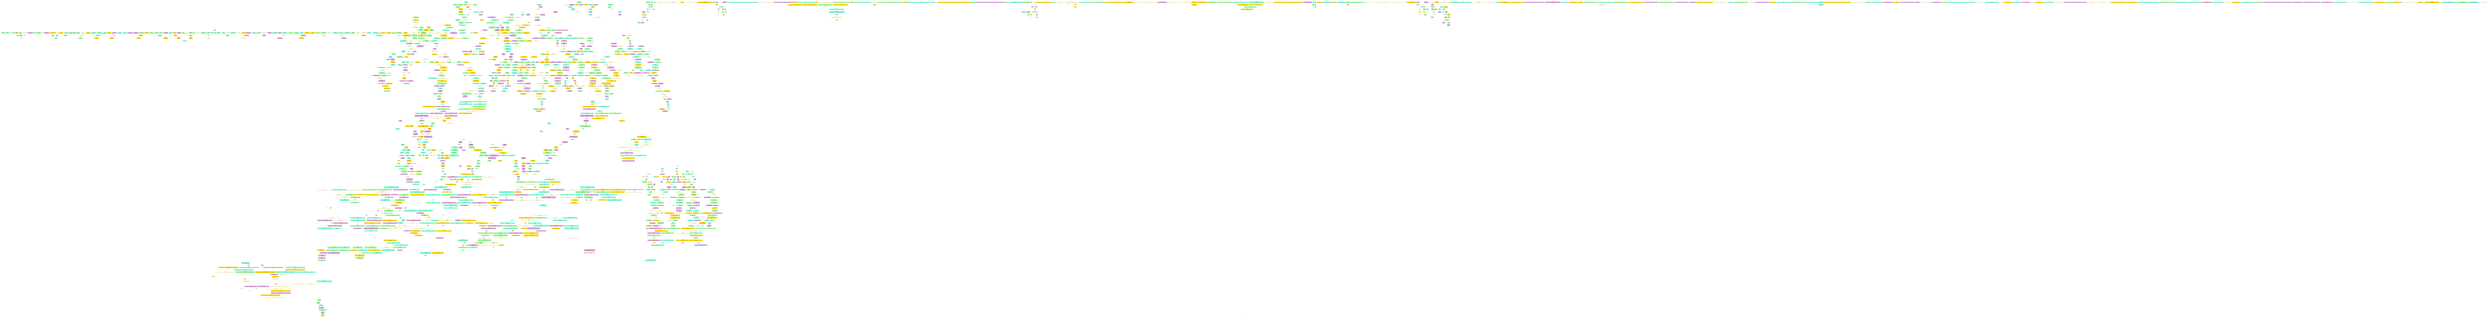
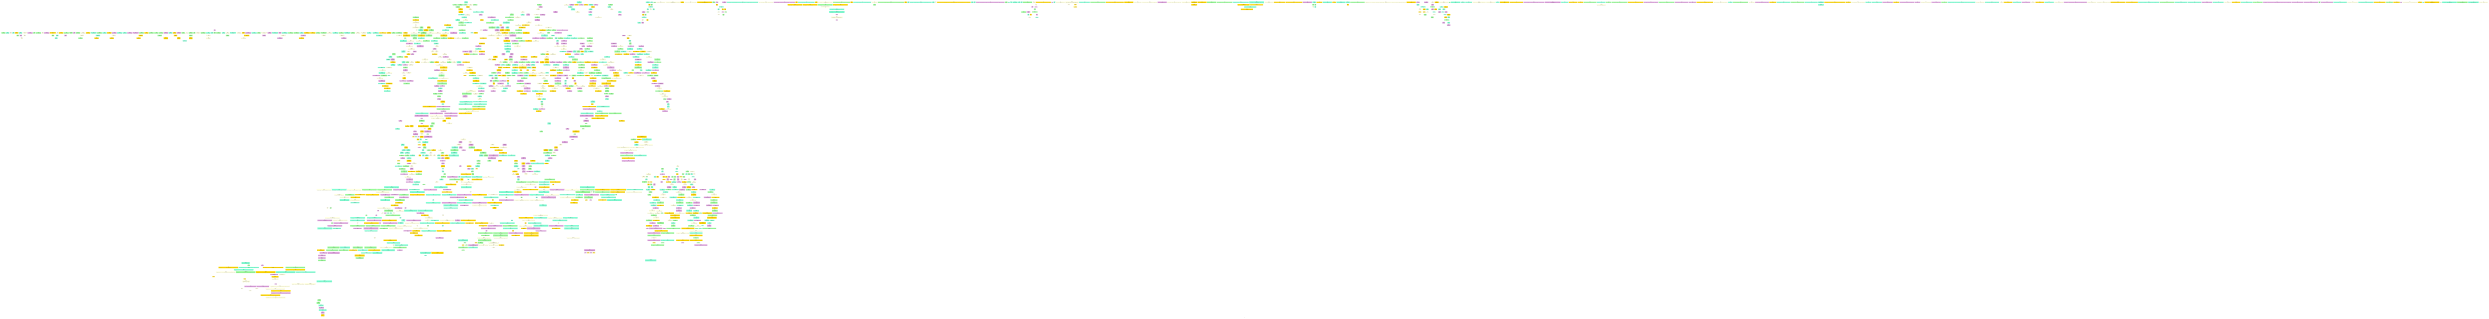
node "NodeID: 938": fillcolor palegreen -> lightyellow
